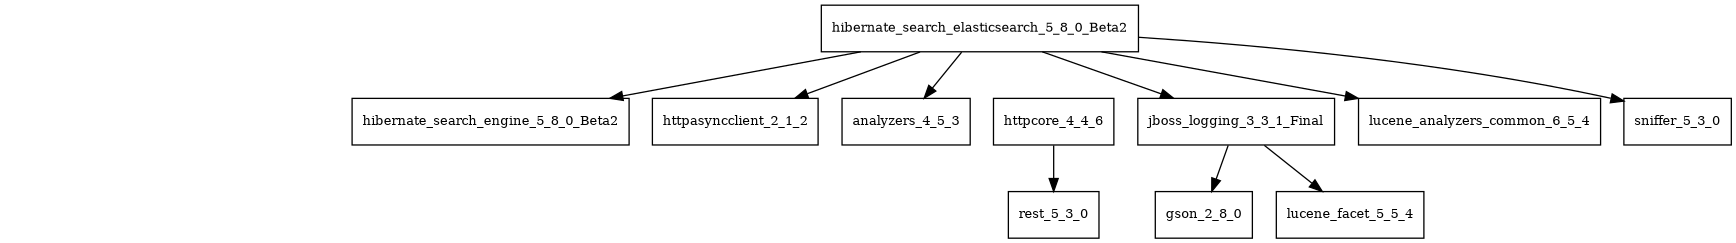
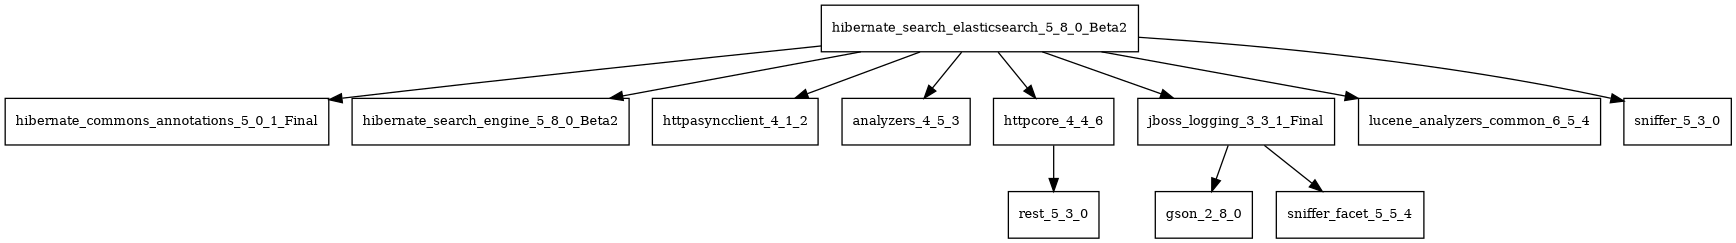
edge "hibernate_search_elasticsearch_5_8_0_Beta2" -> "httpcore_4_4_6": added
node "hibernate_commons_annotations_5_0_1_Final": added
node "httpasyncclient_2_1_2": label "httpasyncclient_2_1_2" -> "httpasyncclient_4_1_2"
node "lucene_facet_5_5_4": label "lucene_facet_5_5_4" -> "sniffer_facet_5_5_4"
